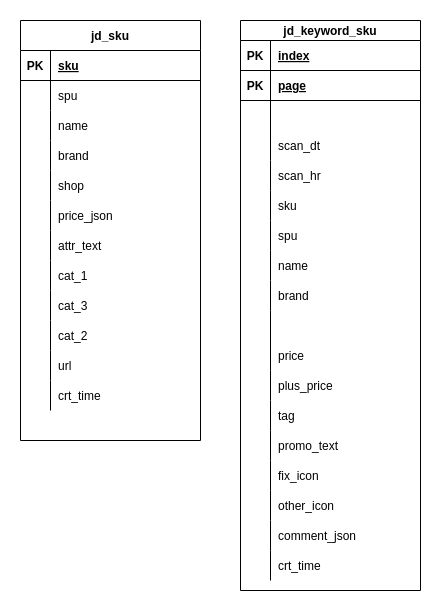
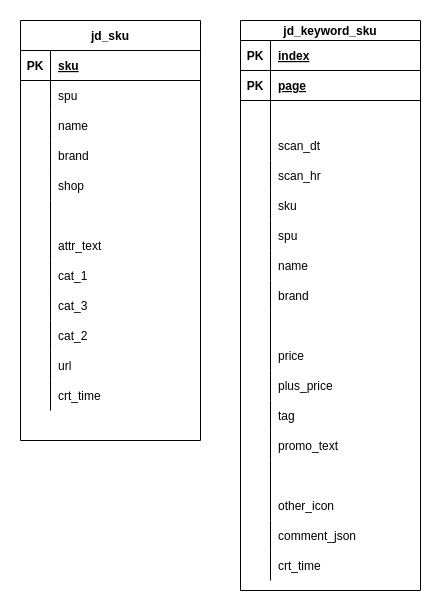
node "price_json": removed
node "fix_icon": removed
